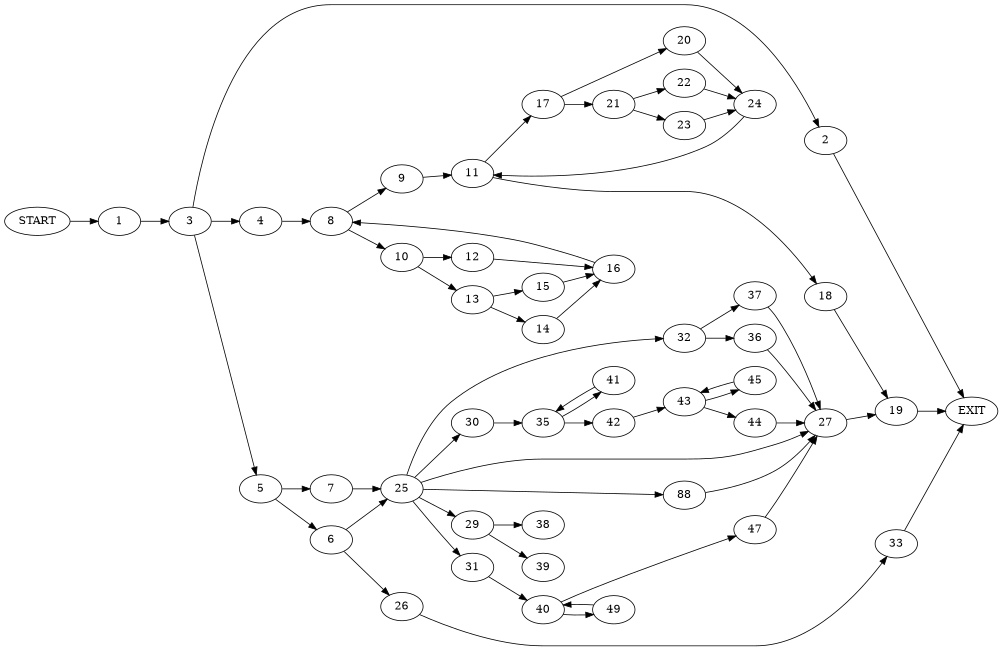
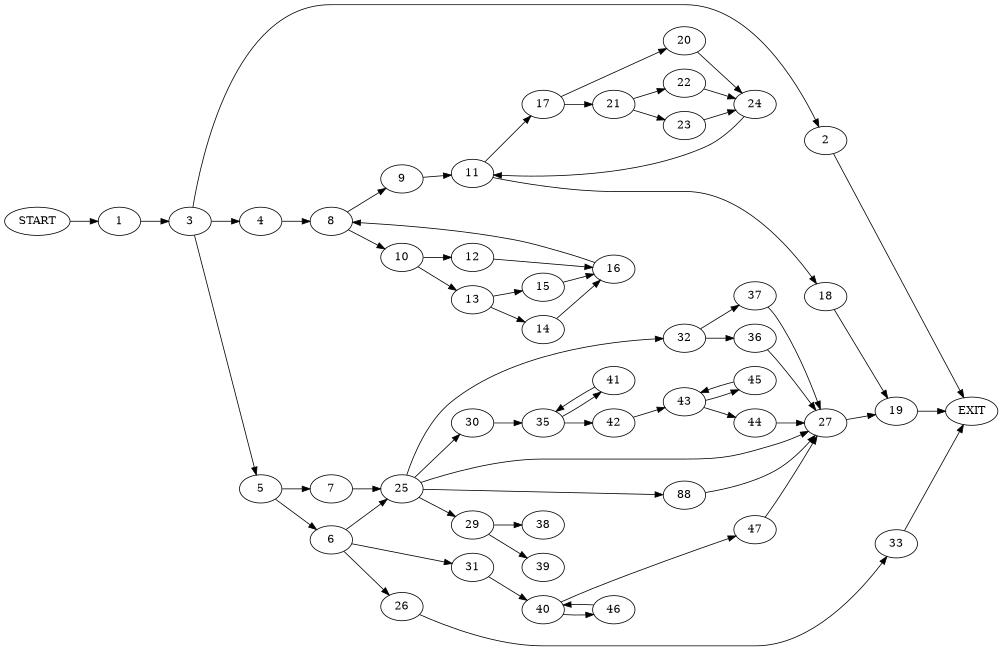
edge "25" -> "31": now "6" -> "31"
node "49": label "49" -> "46"
